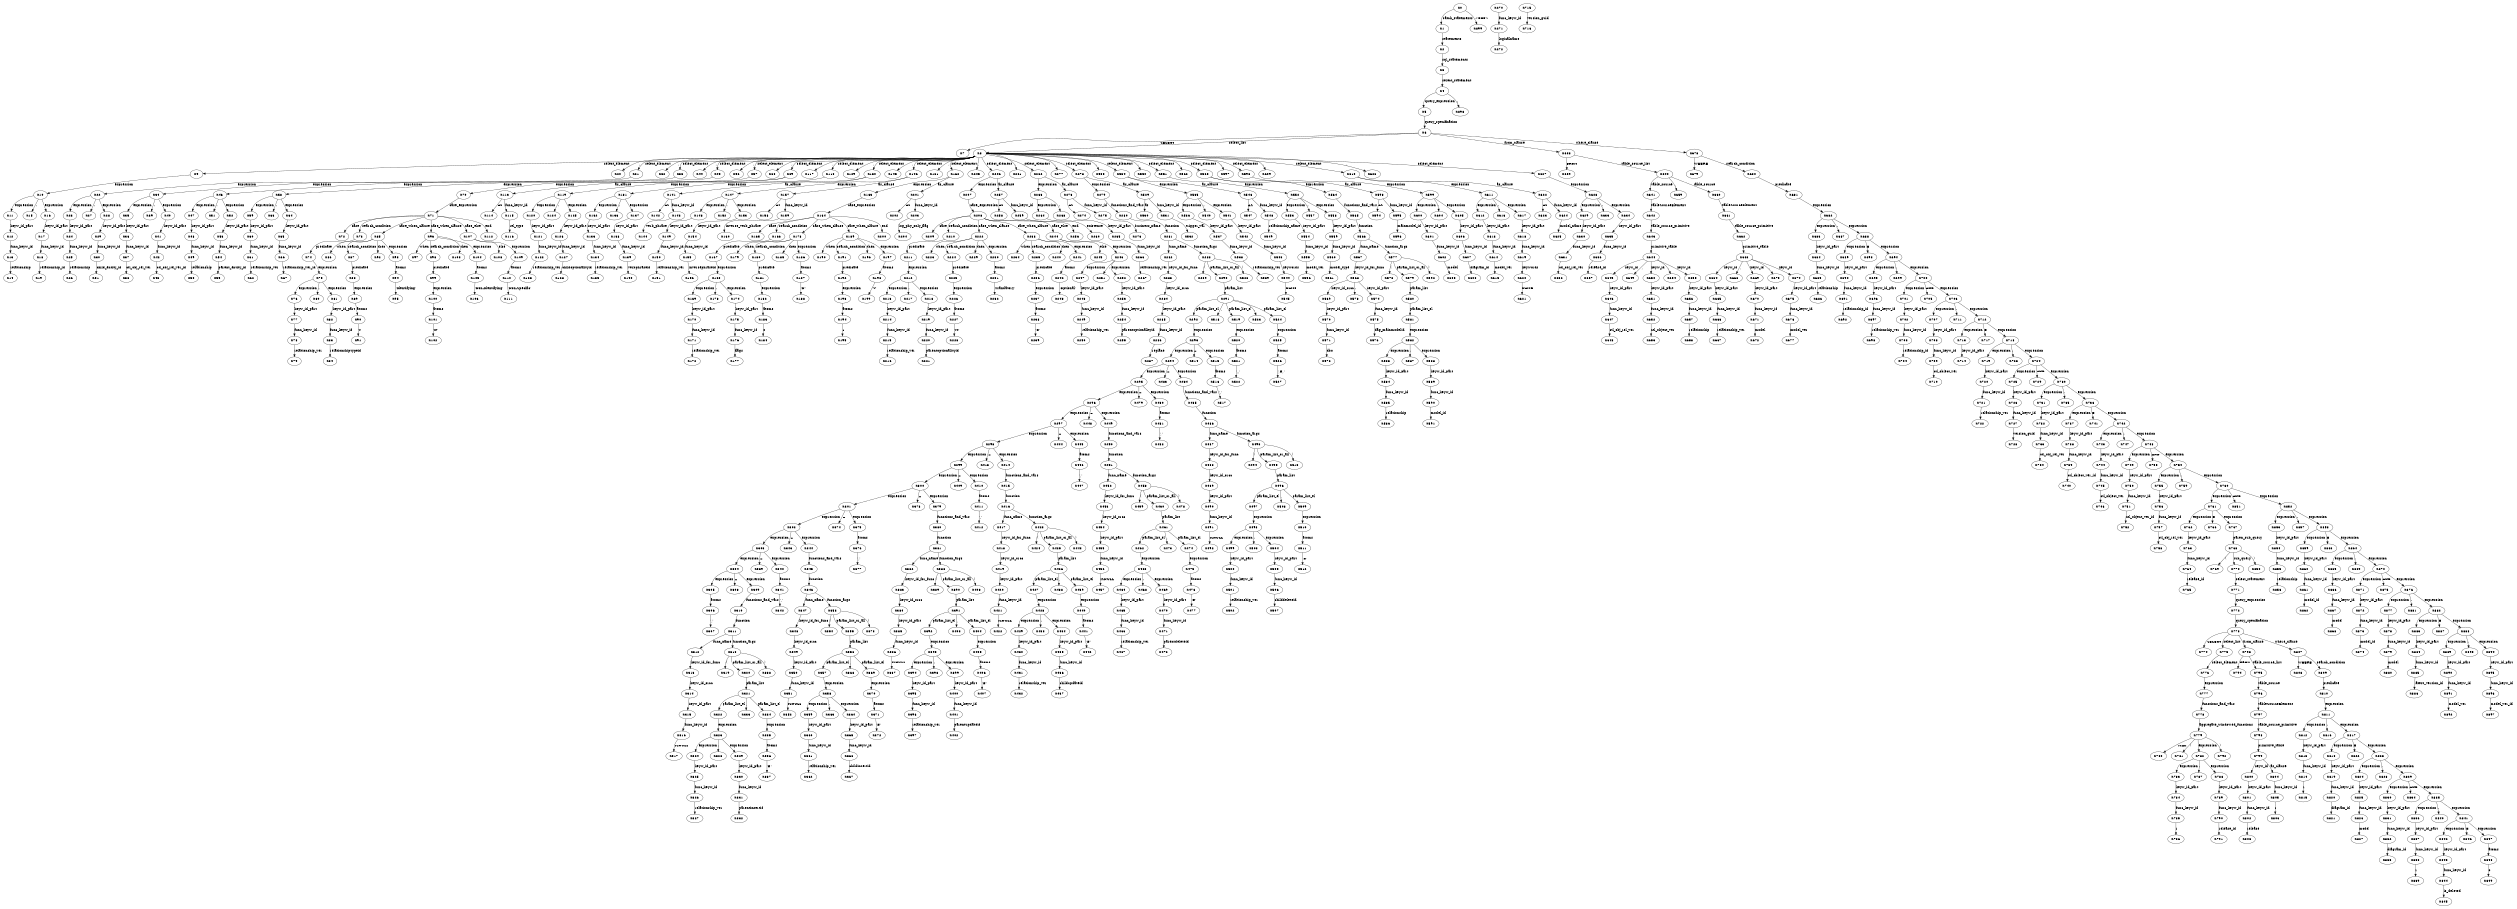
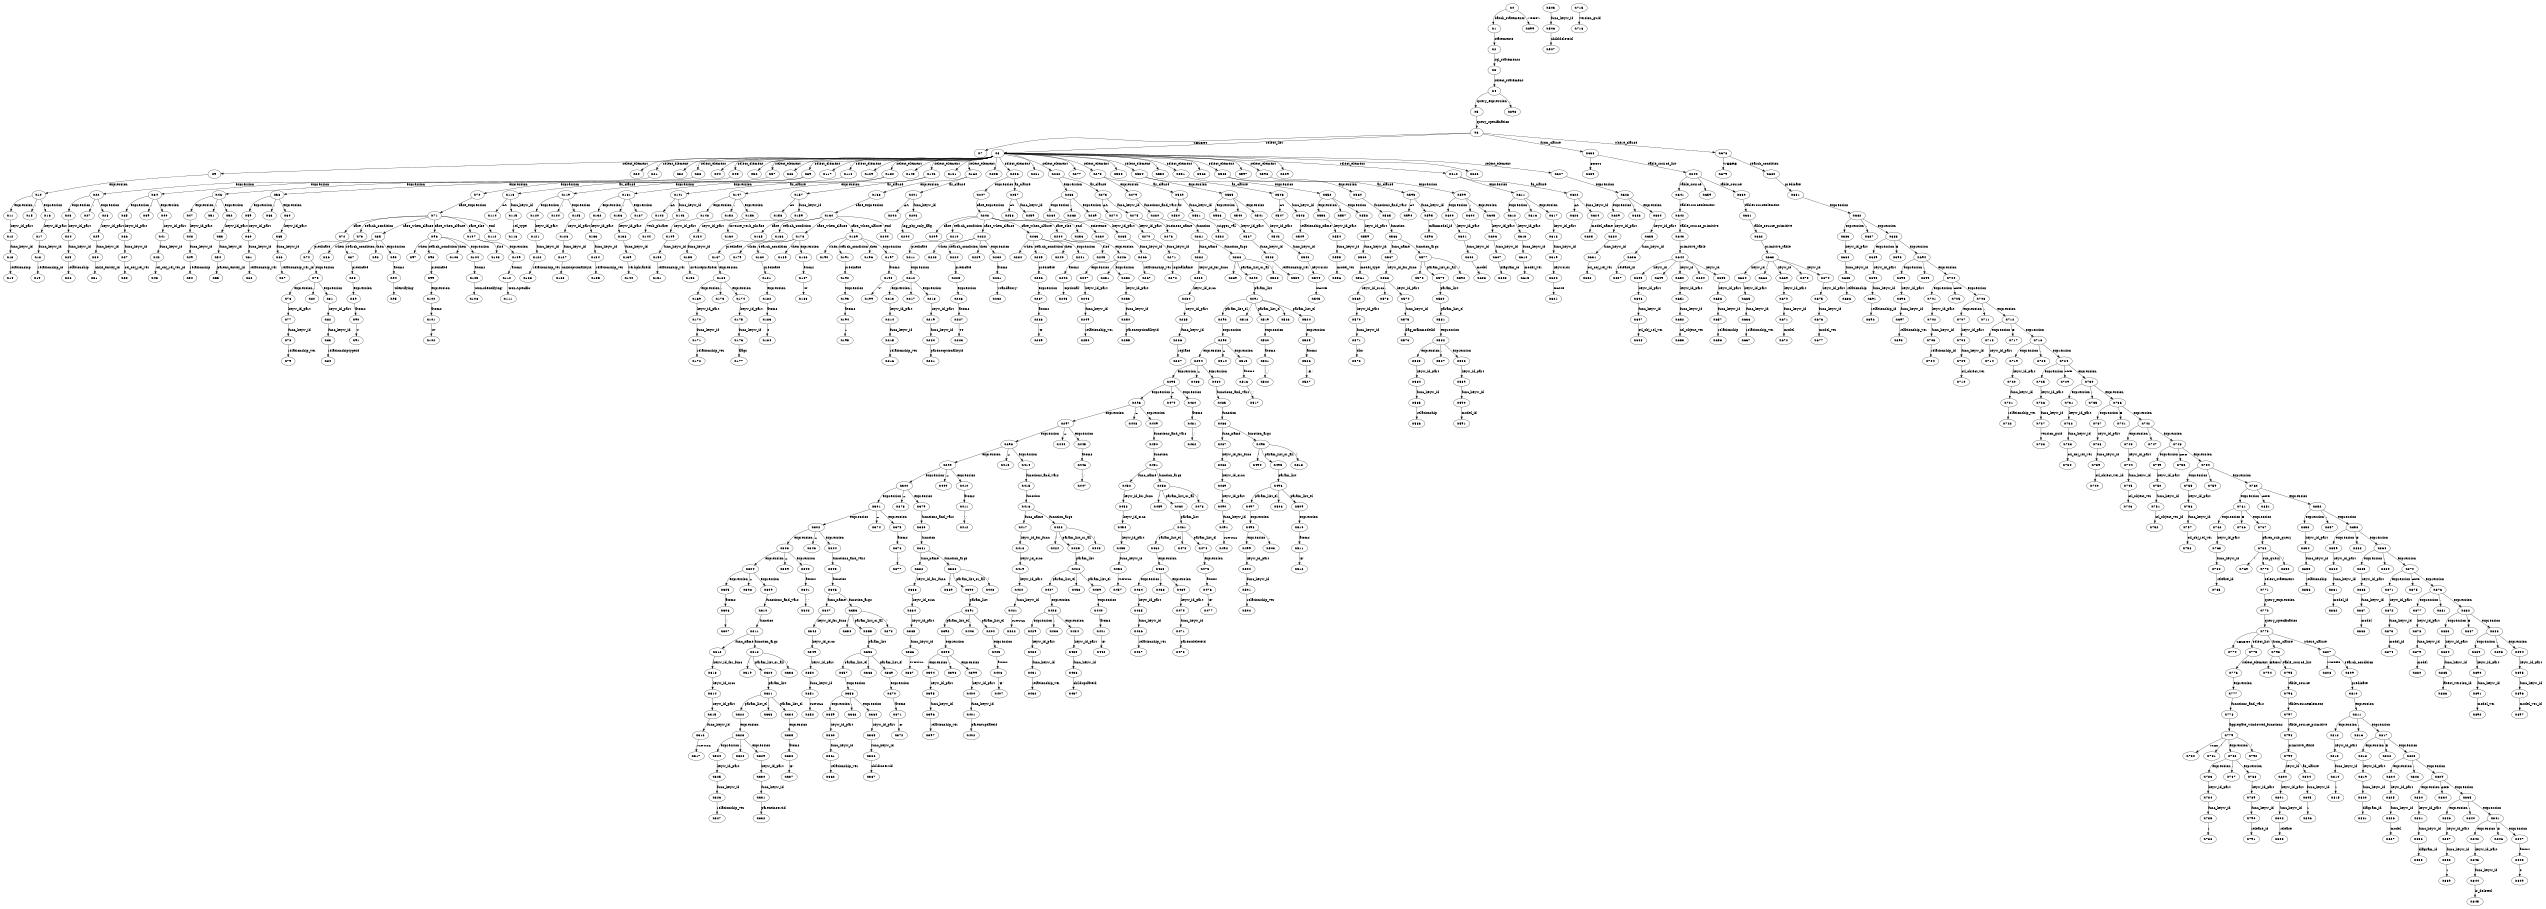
node "n269": added
node "n504": removed
